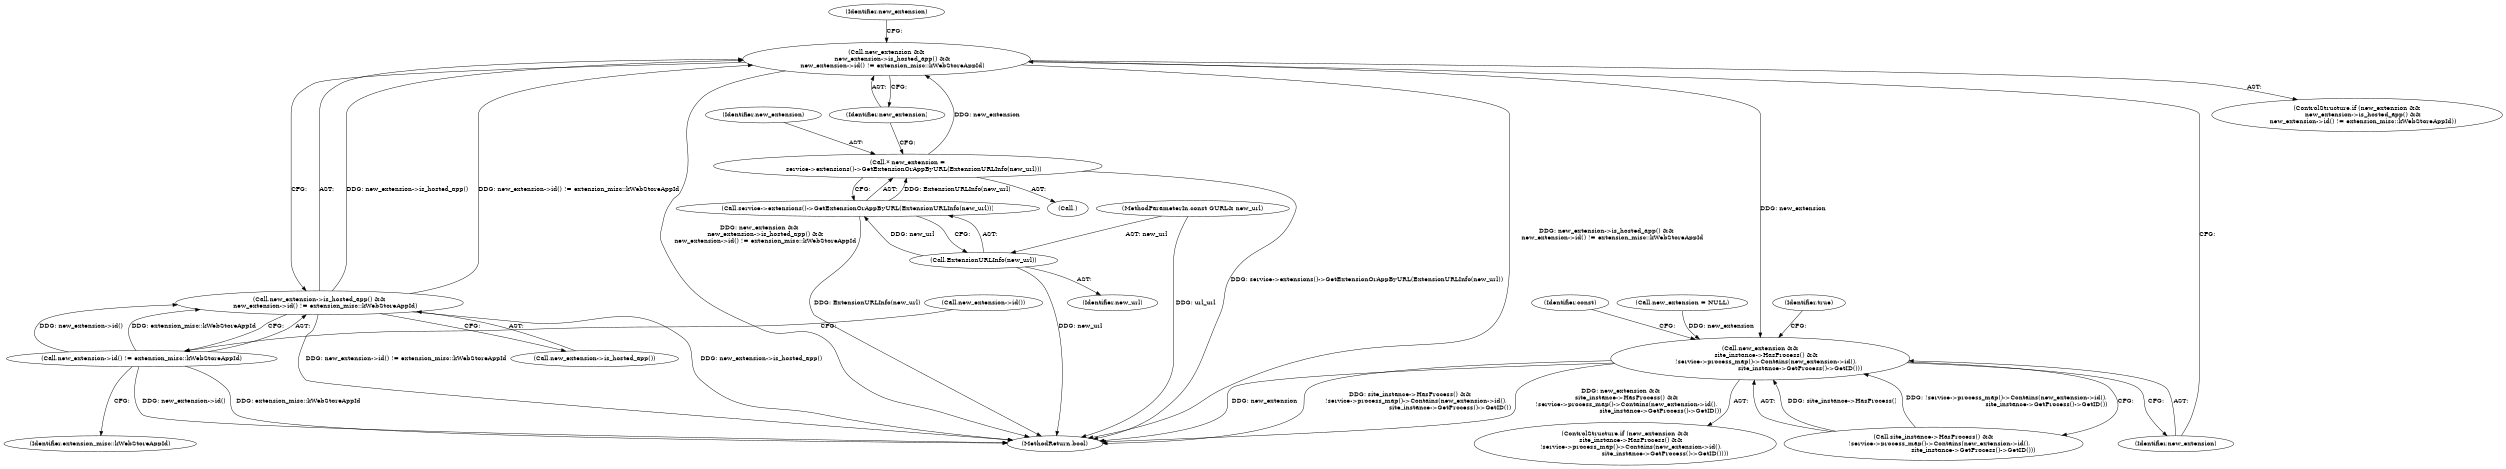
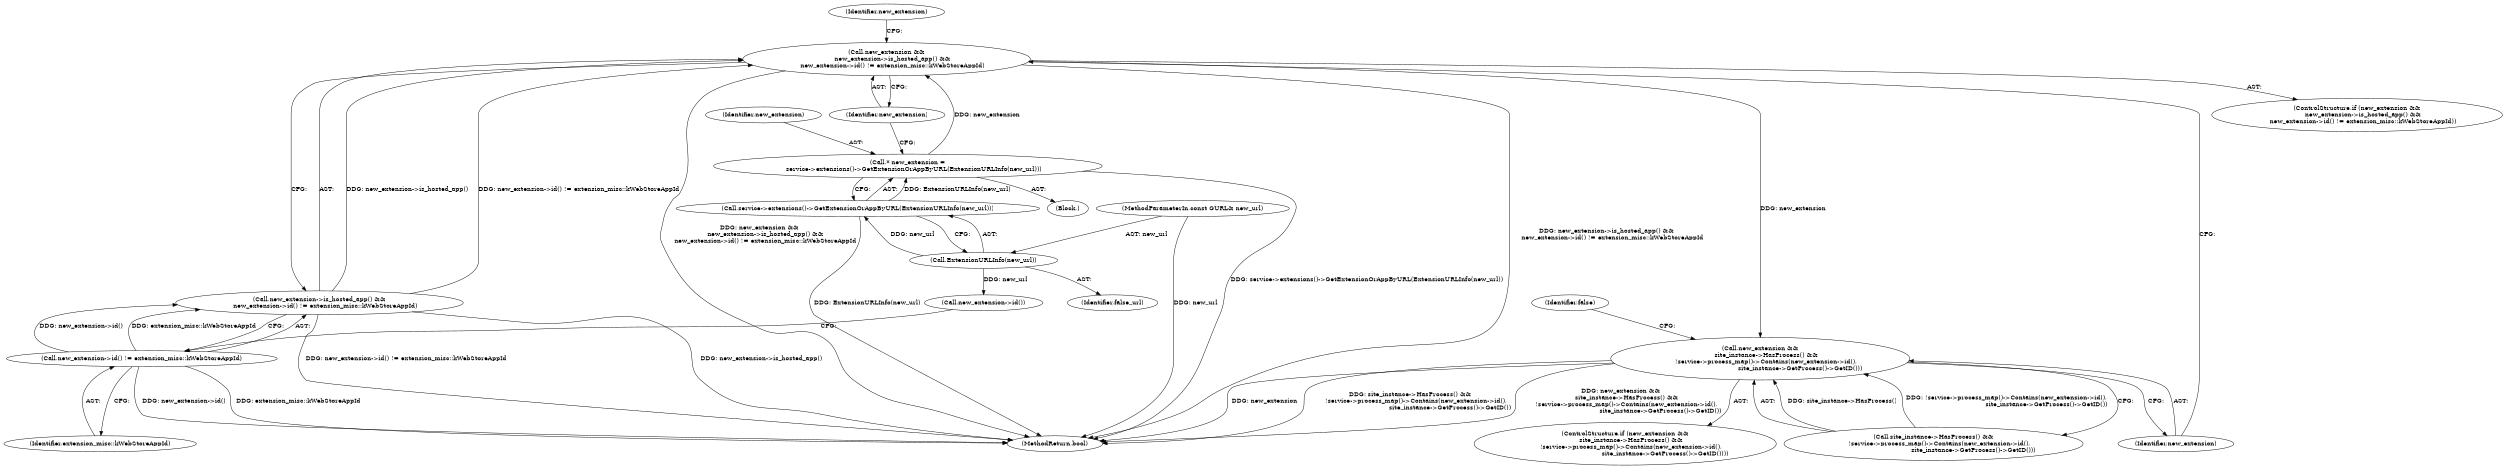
node "(Call,)": label "(Call,)" -> "(Block,)"
node "(Identifier,new_url)": label "(Identifier,new_url)" -> "(Identifier,false_url)"
edge "(MethodParameterIn,const GURL& new_url)" -> "(MethodReturn,bool)": label "DDG: url_url" -> "DDG: new_url"
node "(Identifier,const)": label "(Identifier,const)" -> "(Identifier,false)"
node "(Call,new_extension = NULL)": removed
node "(Identifier,true)": removed
edge "(Call,ExtensionURLInfo(new_url))" -> "(MethodReturn,bool)": now "(Call,ExtensionURLInfo(new_url))" -> "(Call,new_extension->id())"
node "(Call,new_extension->is_hosted_app())": removed
edge "(Identifier,extension_misc::kWebStoreAppId)" -> "(Call,new_extension->id() != extension_misc::kWebStoreAppId)": added, label "AST:"
